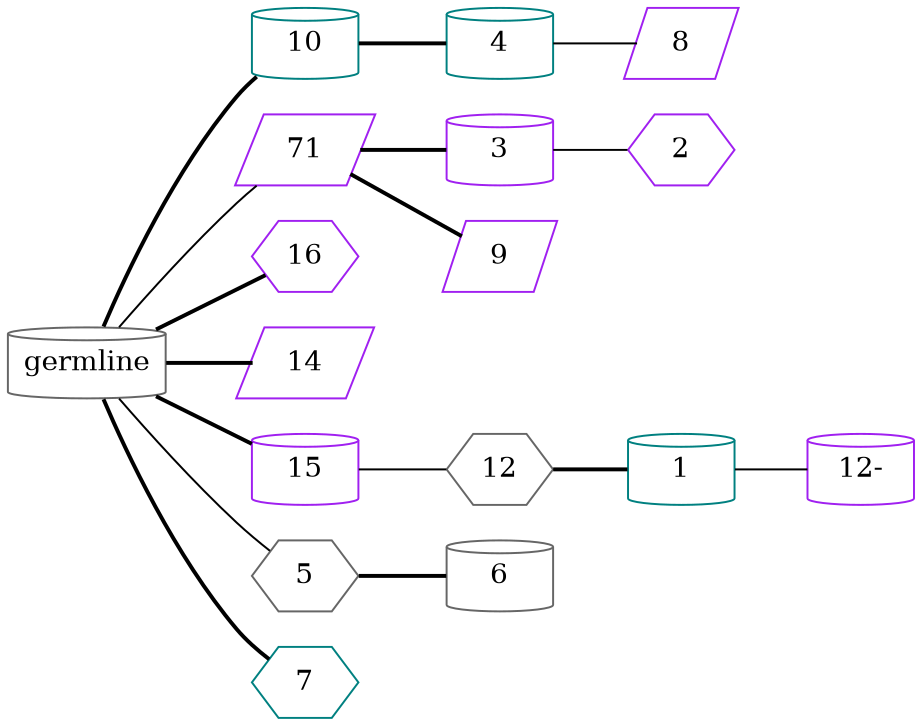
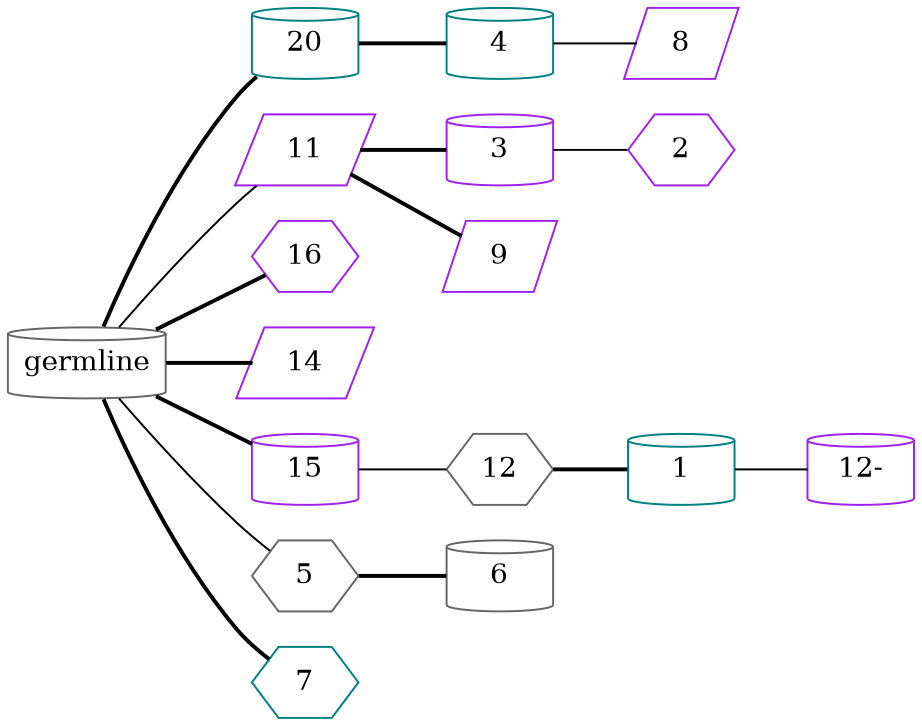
node "10": label "10" -> "20"
node "71": label "71" -> "11"
